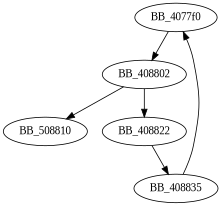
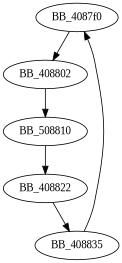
node "BB_4077f0": label "BB_4077f0" -> "BB_4087f0"
edge "BB_408802" -> "BB_408822": now "BB_508810" -> "BB_408822"
